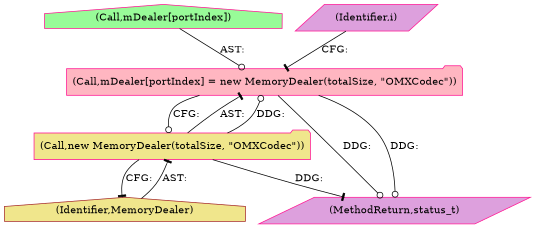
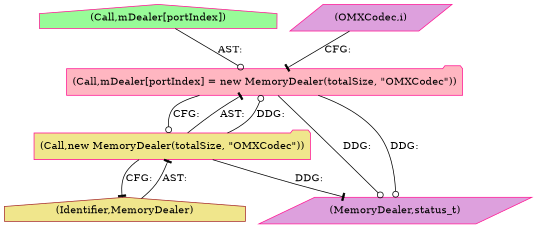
node "(Identifier,i)": label "(Identifier,i)" -> "(OMXCodec,i)"
node "(MethodReturn,status_t)": label "(MethodReturn,status_t)" -> "(MemoryDealer,status_t)"
